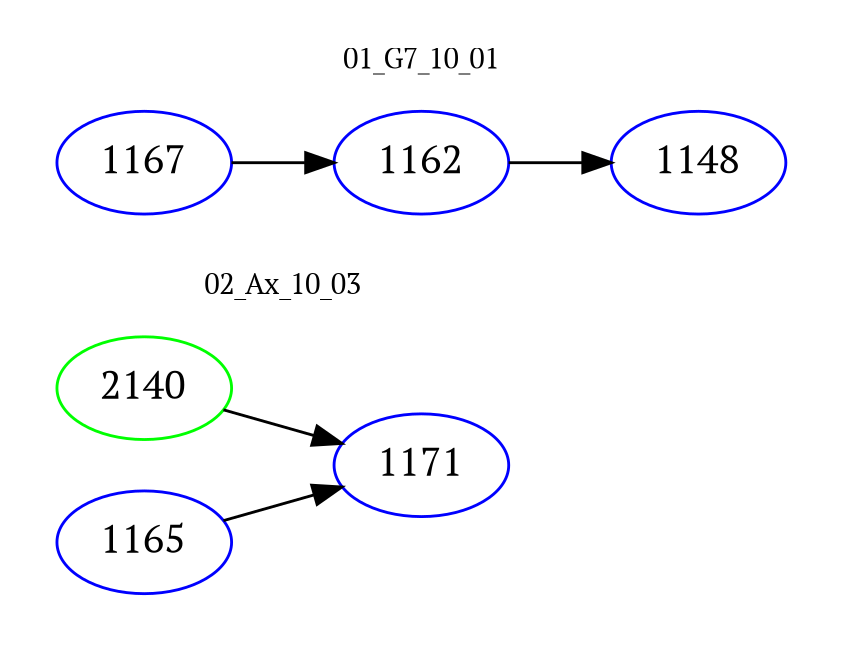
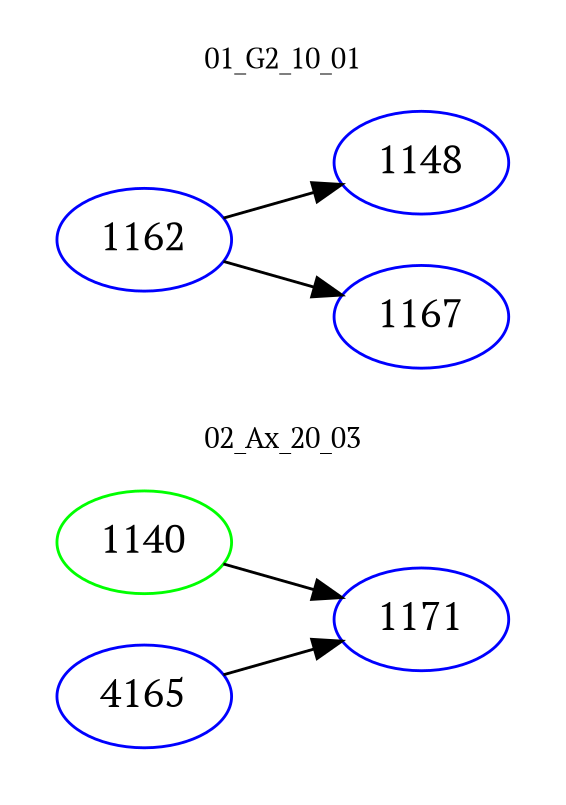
cluster "01_G7_10_01": label "01_G7_10_01" -> "01_G2_10_01"
edge "1167" -> "1162": reversed
cluster "02_Ax_10_03": label "02_Ax_10_03" -> "02_Ax_20_03"
node "2140": label "2140" -> "1140"
node "1165": label "1165" -> "4165"
